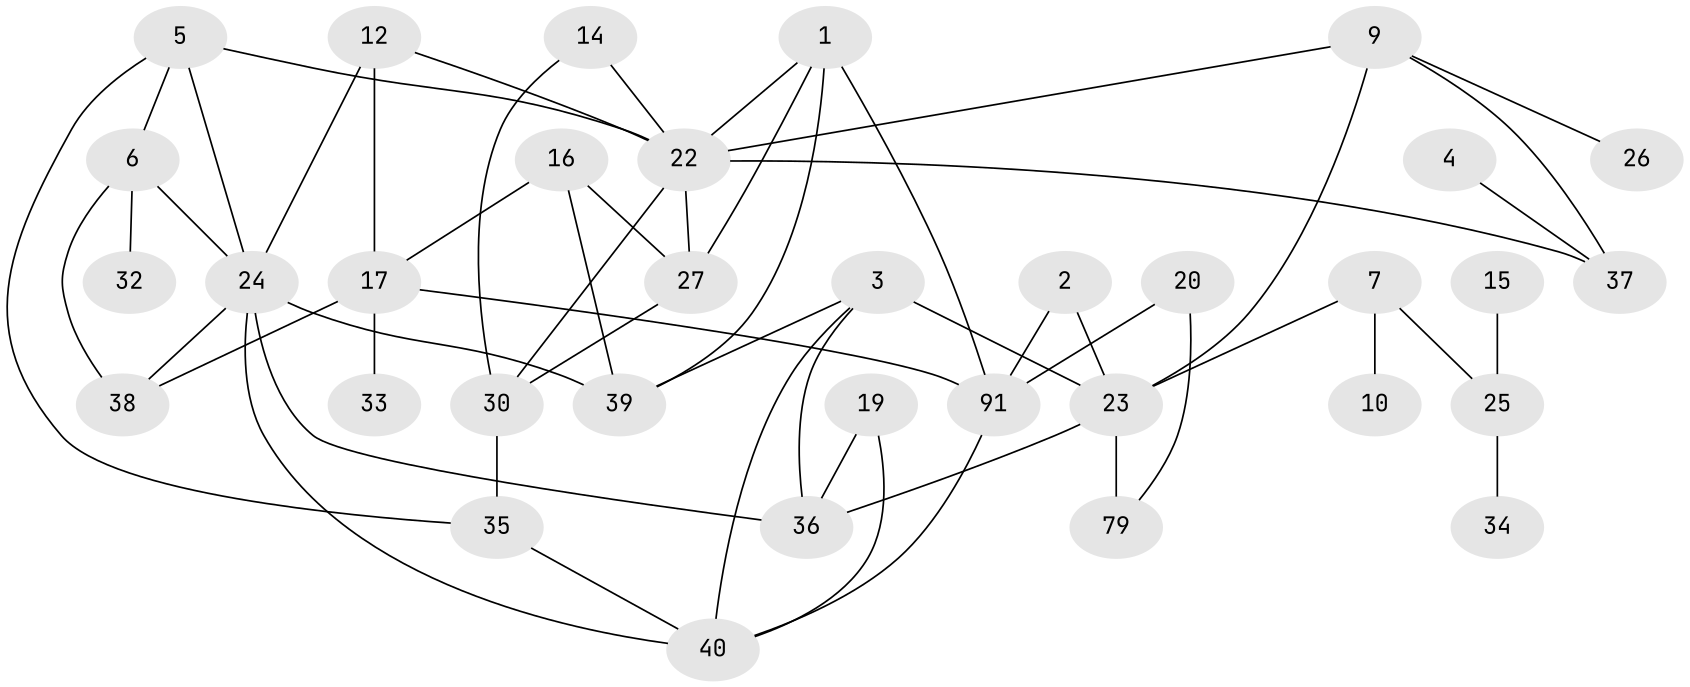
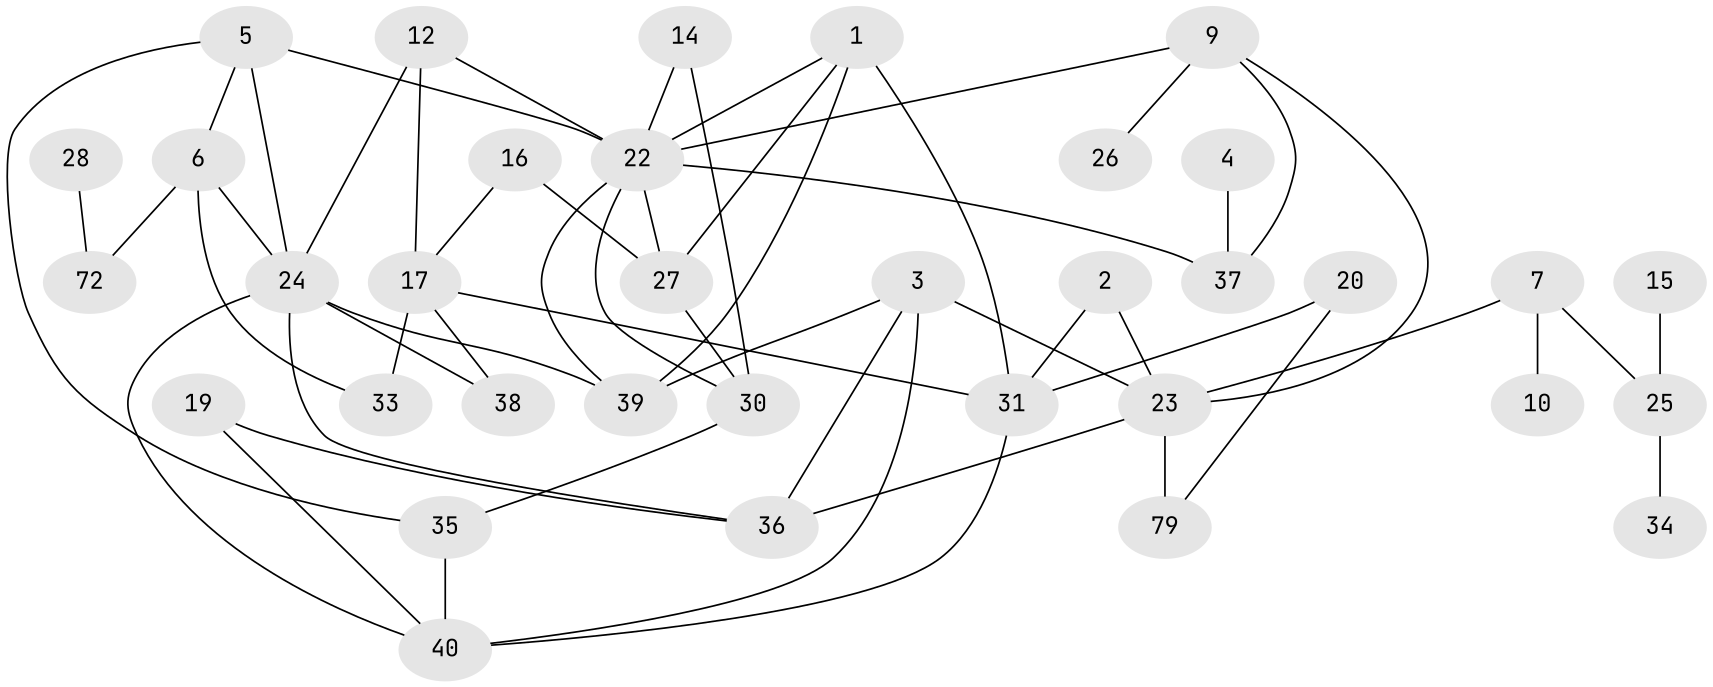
node "28": added
edge "16" -- "39": now "22" -- "39"
edge "6" -- "38": now "6" -- "33"
node "32": label "32" -> "72"
node "91": label "91" -> "31"
